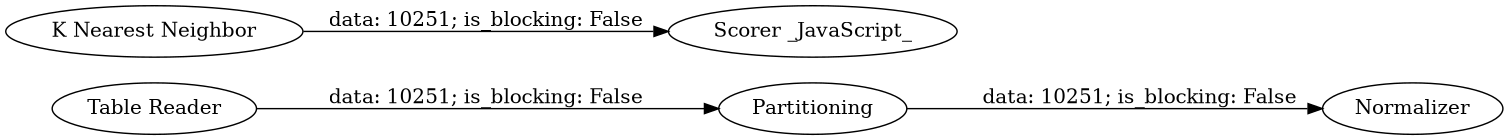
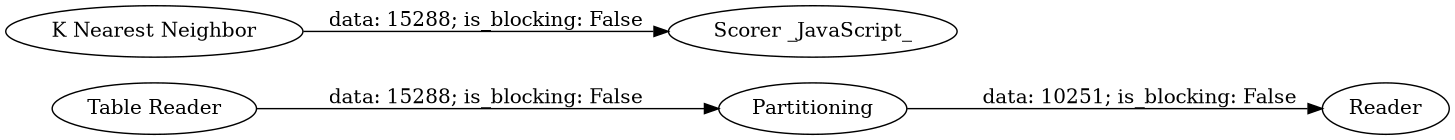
edge "K Nearest Neighbor" -> "Scorer _JavaScript_": label "data: 10251; is_blocking: False" -> "data: 15288; is_blocking: False"
edge "Table Reader" -> "Partitioning": label "data: 10251; is_blocking: False" -> "data: 15288; is_blocking: False"
node "Normalizer": label "Normalizer" -> "Reader"
